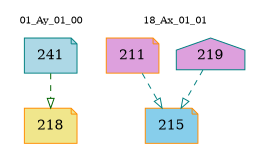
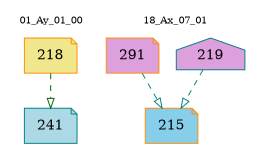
cluster "18_Ax_01_01": label "18_Ax_01_01" -> "18_Ax_07_01"
node "211": label "211" -> "291"
edge "241" -> "218": reversed
